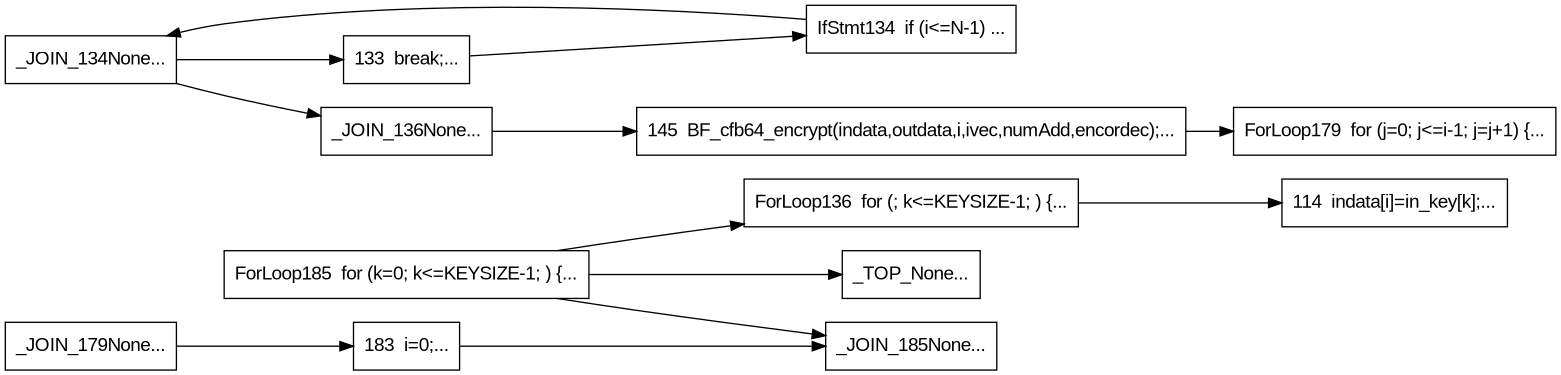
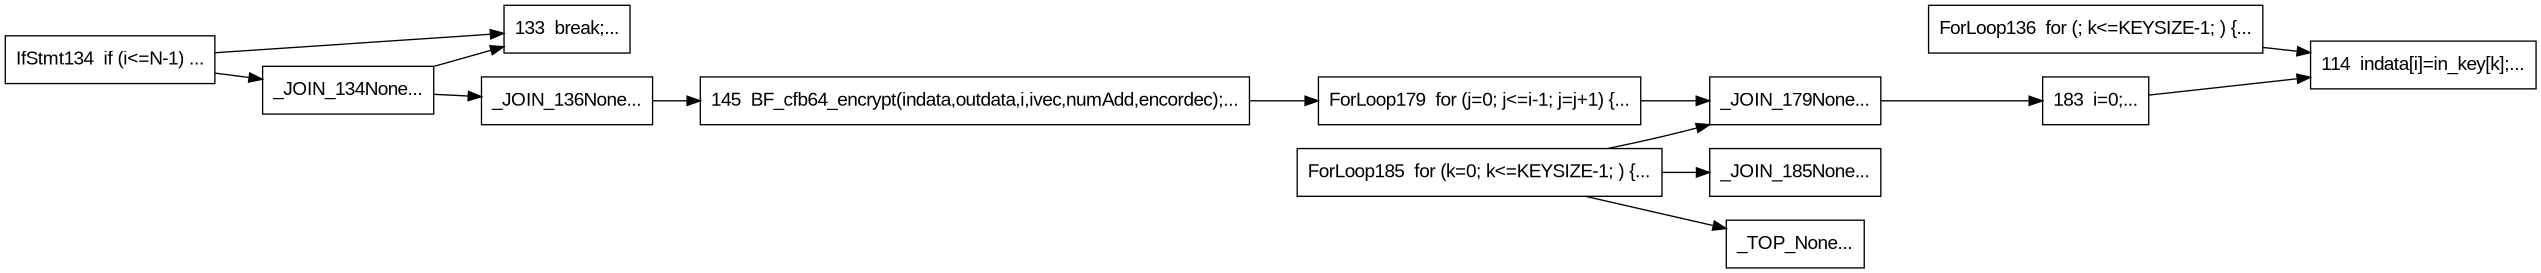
edge "133  break;..." -> "IfStmt134  if (i<=N-1) ...": reversed
edge "ForLoop179  for (j=0; j<=i-1; j=j+1) {..." -> "_JOIN_179None...": added
edge "ForLoop185  for (k=0; k<=KEYSIZE-1; ) {..." -> "ForLoop136  for (; k<=KEYSIZE-1; ) {...": now "ForLoop185  for (k=0; k<=KEYSIZE-1; ) {..." -> "_JOIN_179None..."
edge "183  i=0;..." -> "_JOIN_185None...": now "183  i=0;..." -> "114  indata[i]=in_key[k];..."
